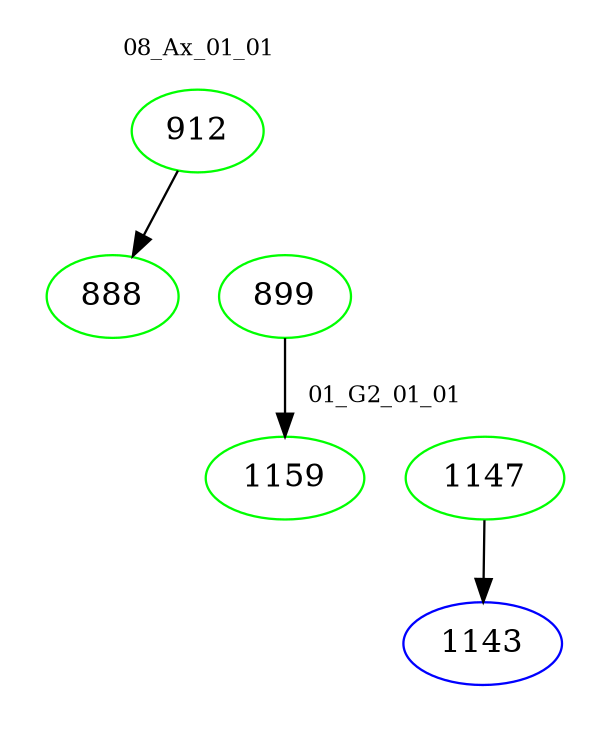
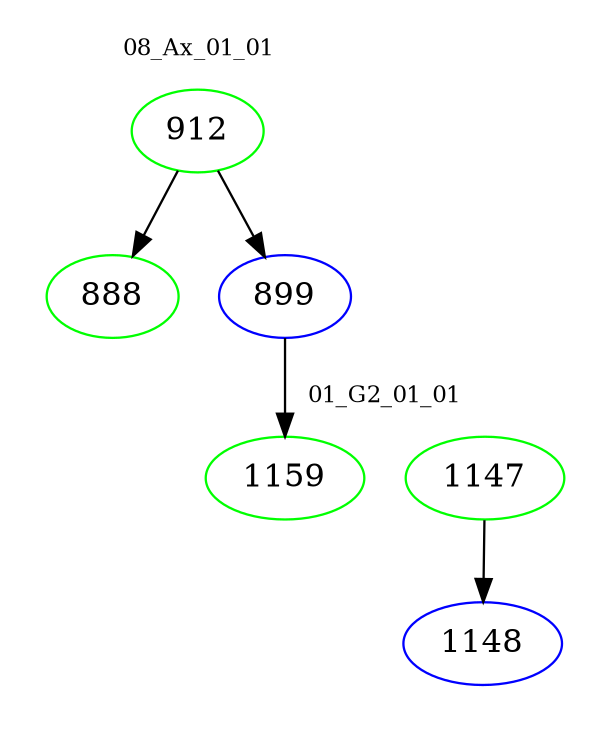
edge "912" -> "899": added
node "899": color green -> blue
node "1143": label "1143" -> "1148"
